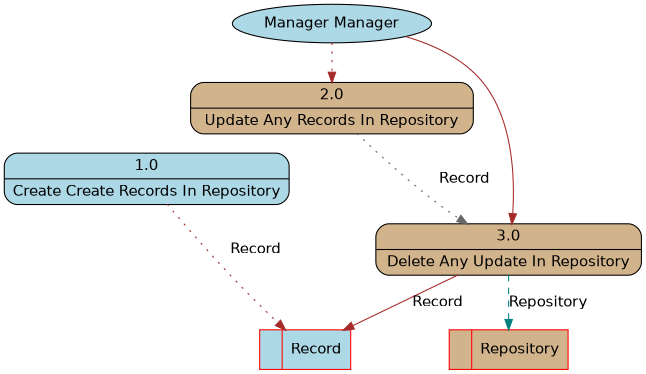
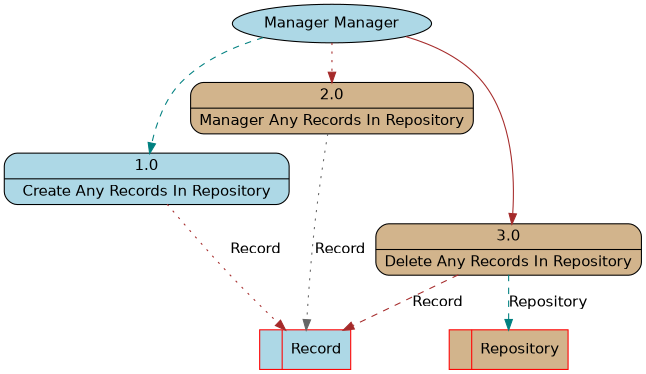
edge "Manager Manager" -> "1.0": added
node "2.0": text "Update Any Records In Repository" -> "Manager Any Records In Repository"
edge "2.0" -> "3.0": now "2.0" -> "Record"
node "1.0": text "Create Create Records In Repository" -> "Create Any Records In Repository"
node "3.0": text "Delete Any Update In Repository" -> "Delete Any Records In Repository"
edge "3.0" -> "Record": style solid -> dashed
